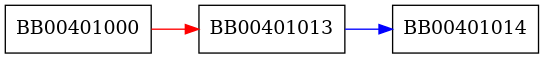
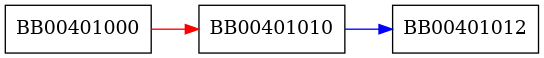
node "BB00401013": label "BB00401013" -> "BB00401010"
node "BB00401014": label "BB00401014" -> "BB00401012"
